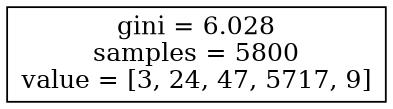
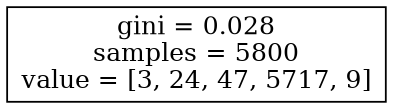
node "gini = 6.028 samples = 5800 value = [3, 24, 47, 5717, 9]": label "gini = 6.028 samples = 5800 value = [3, 24, 47, 5717, 9]" -> "gini = 0.028 samples = 5800 value = [3, 24, 47, 5717, 9]"
